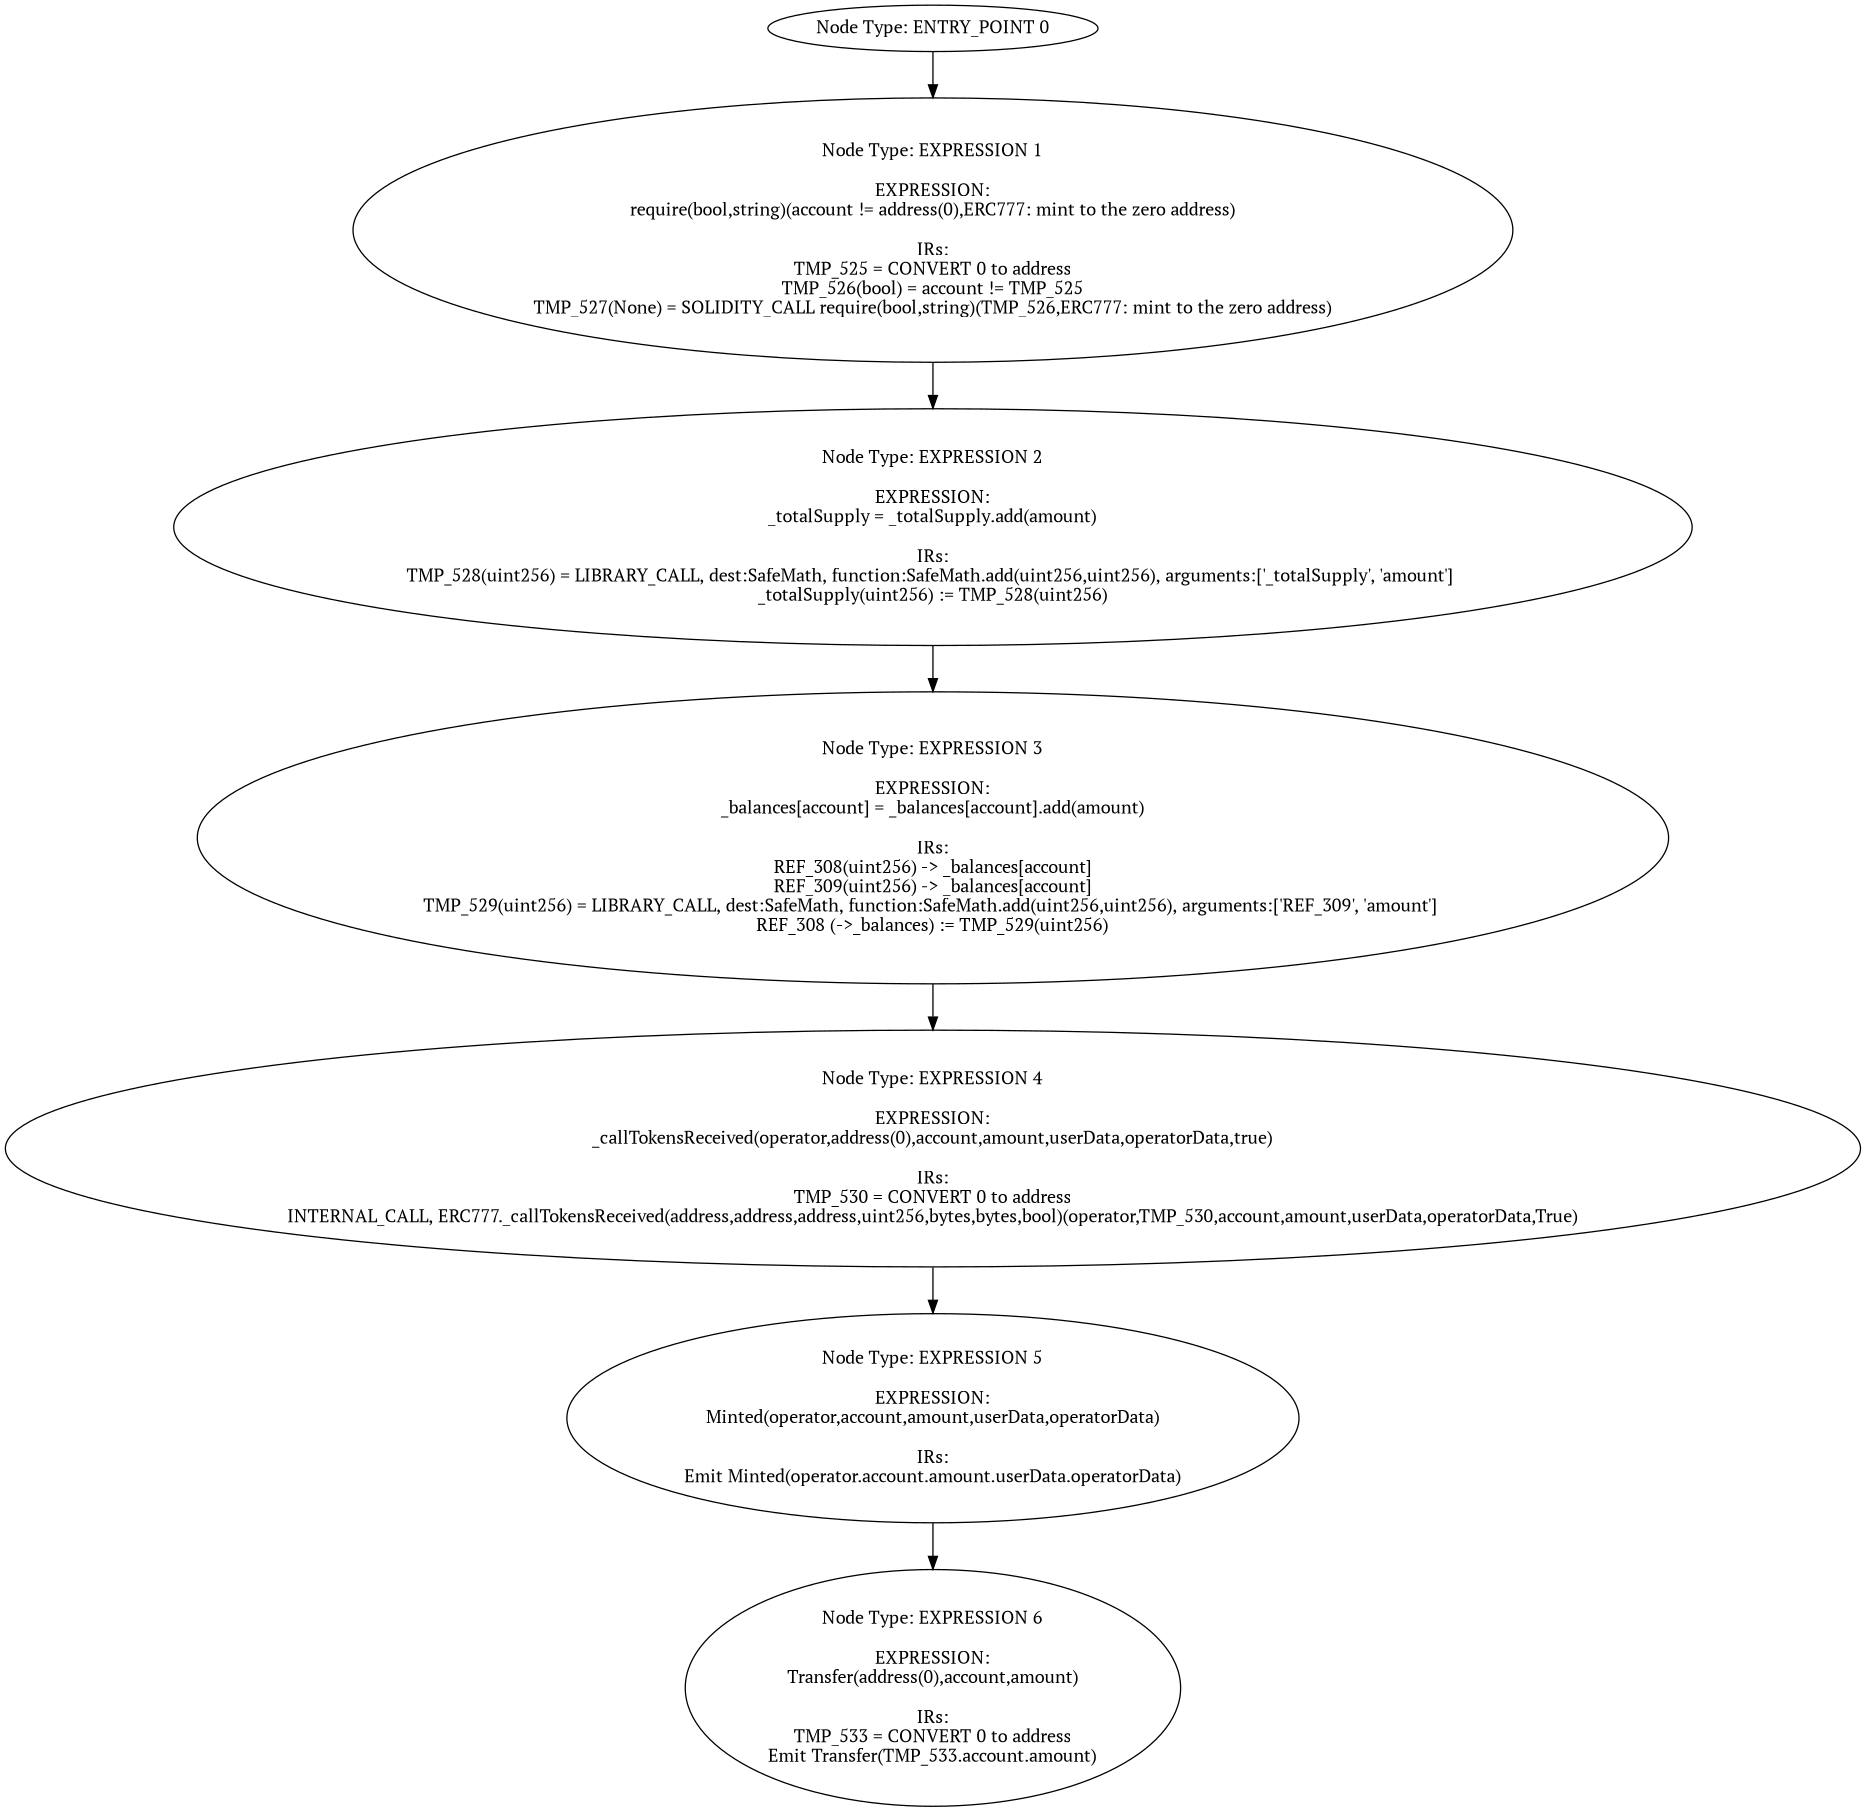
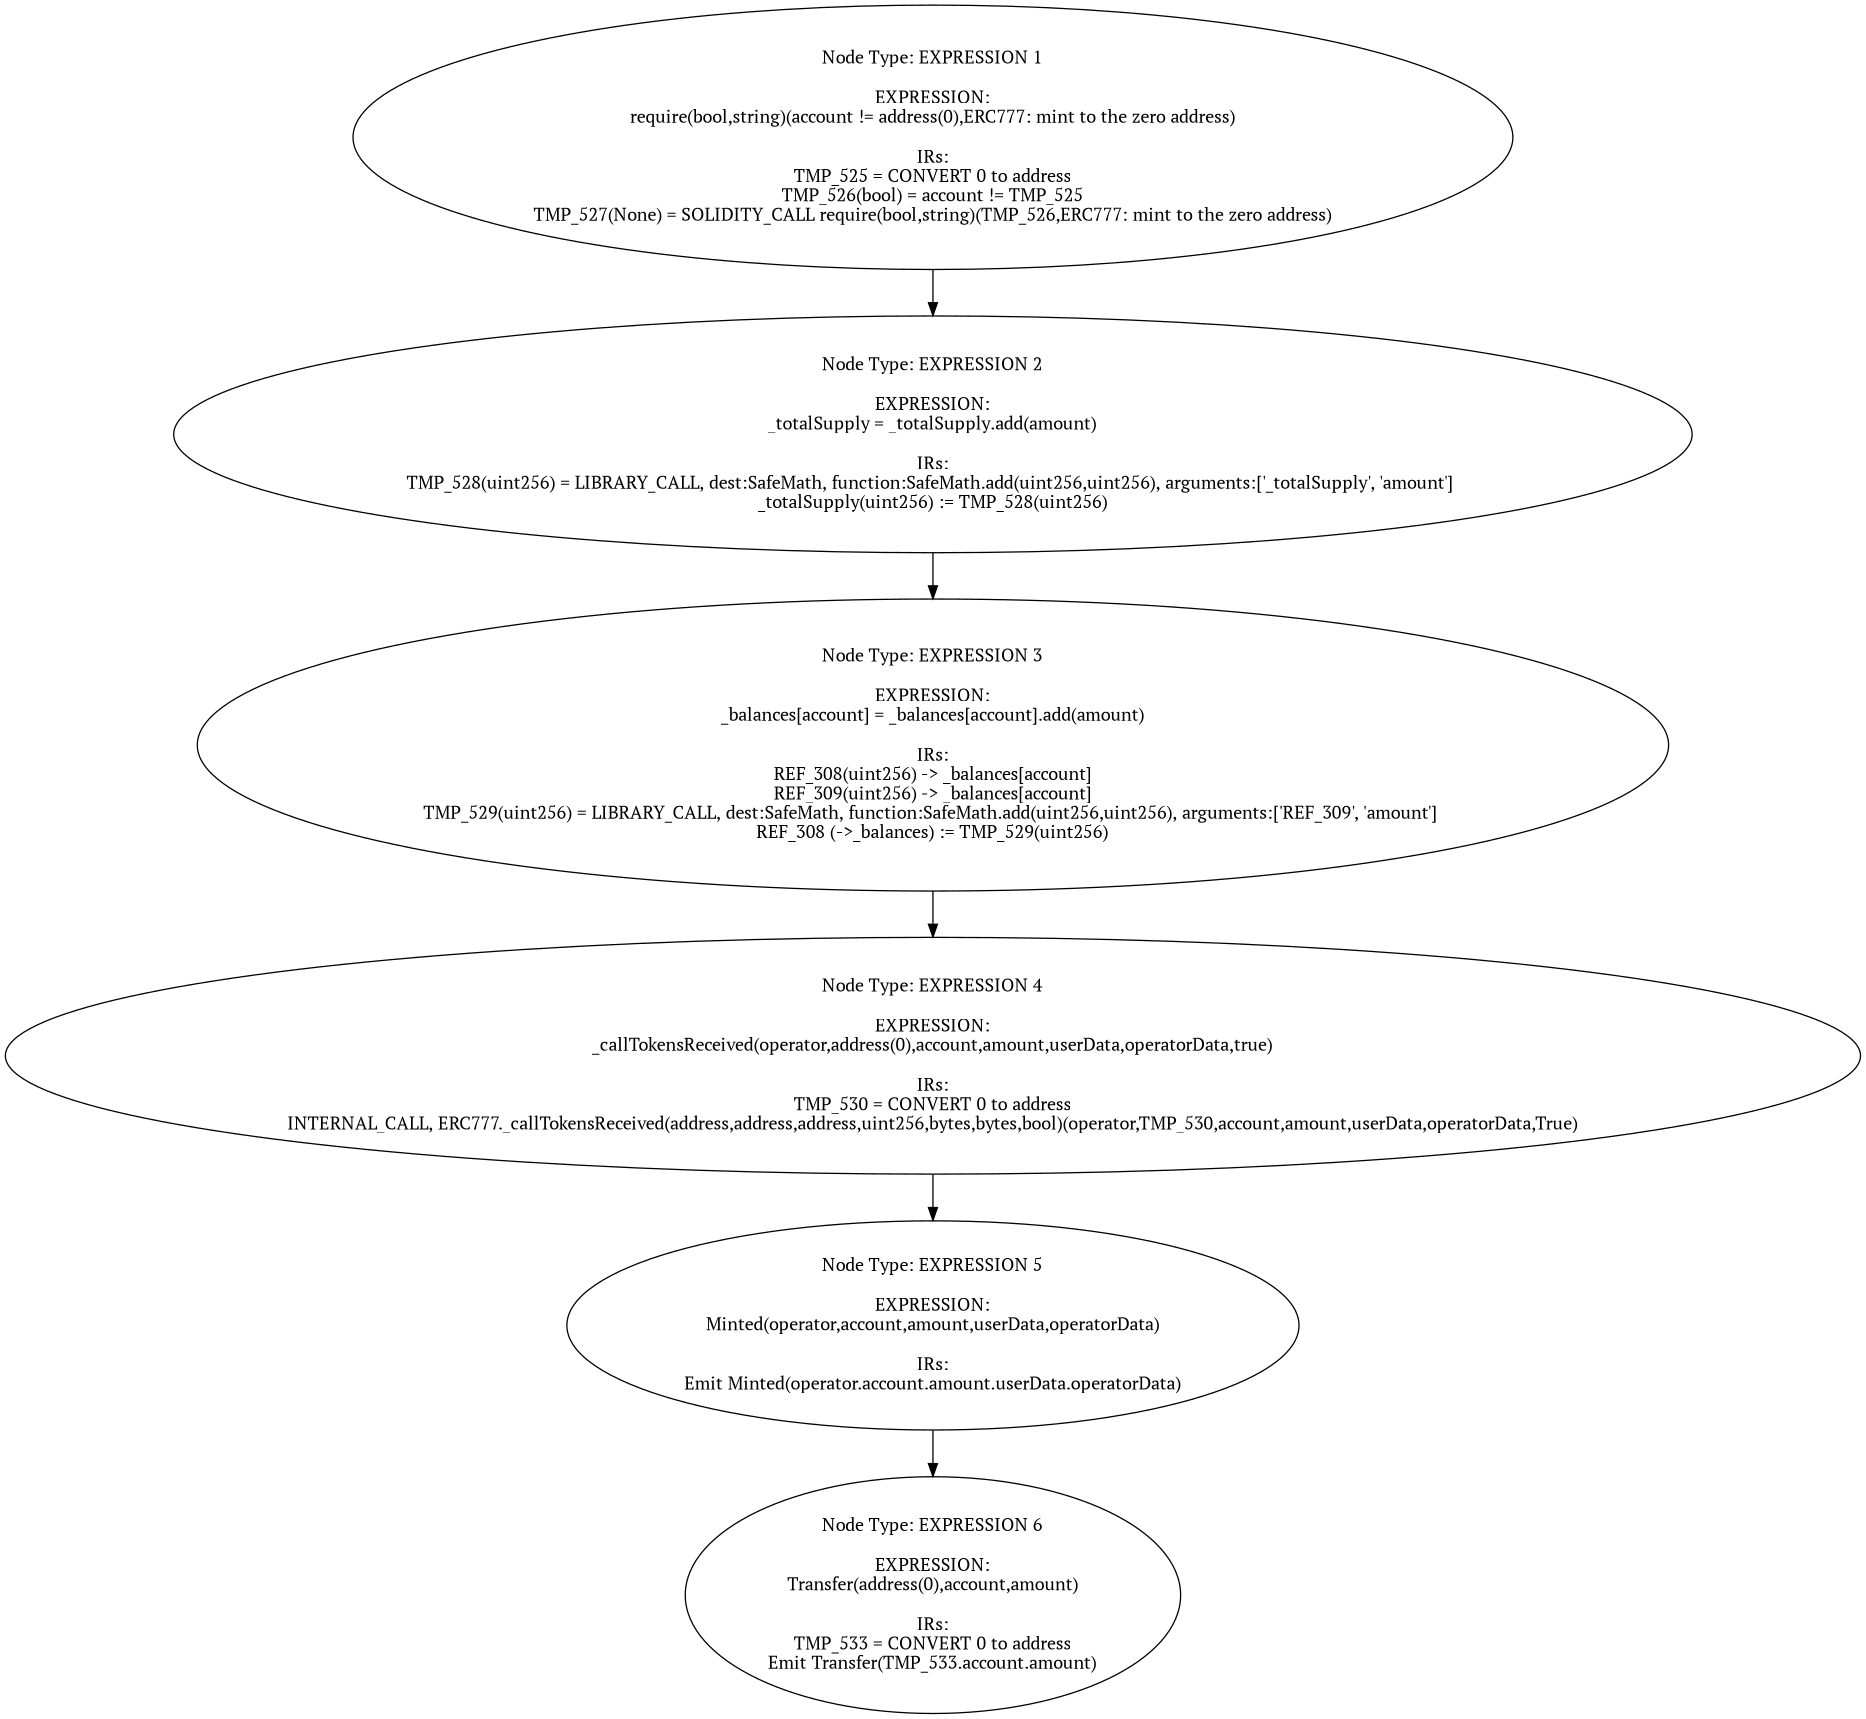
node "Node Type: ENTRY_POINT 0": removed
